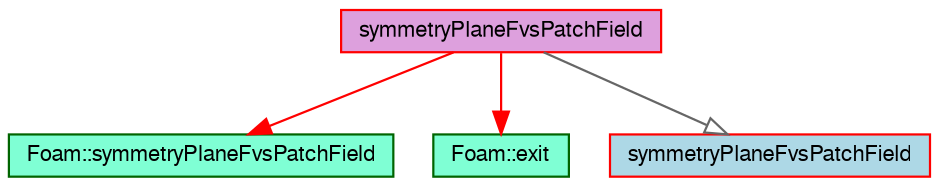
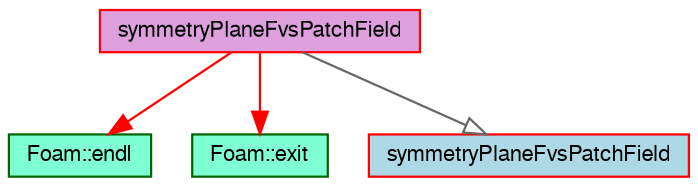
node "Foam::symmetryPlaneFvsPatchField": label "Foam::symmetryPlaneFvsPatchField" -> "Foam::endl"
